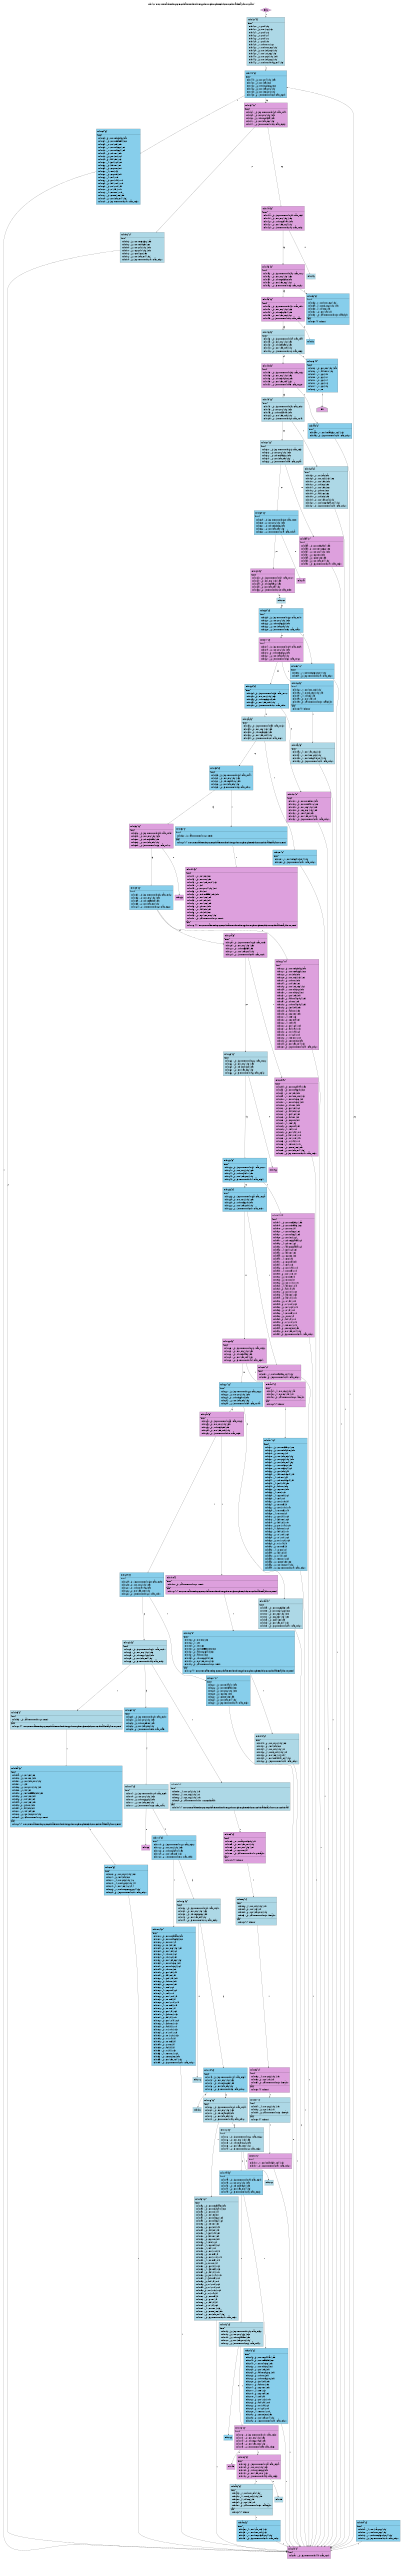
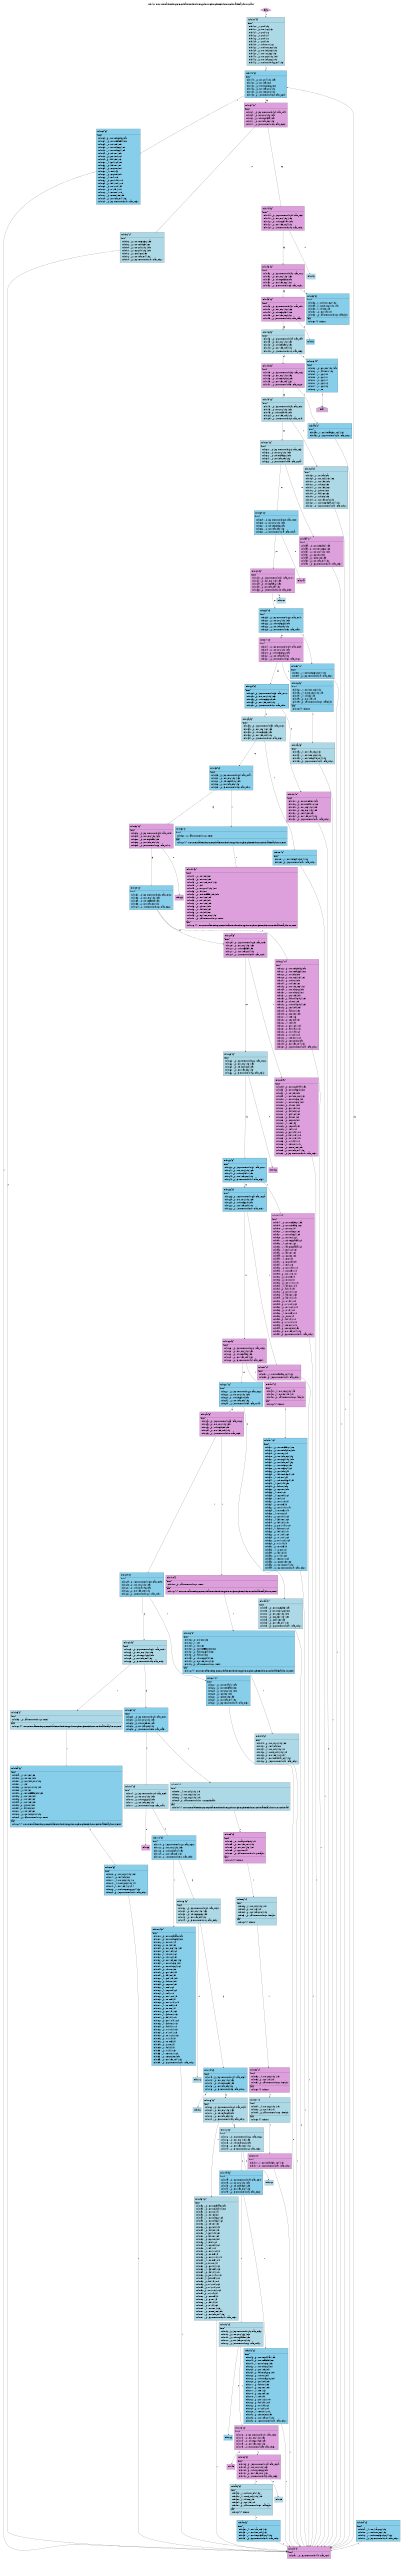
node "Exit": label "Exit" -> "Final"
edge "0x40212e" -> "0x40155b [25]": now "0x401542 [25]" -> "0x40155b [25]"
edge "0x4016d2 [25]" -> "0x401ebe [17]": now "0x4016eb [25]" -> "0x401ebe [17]"
